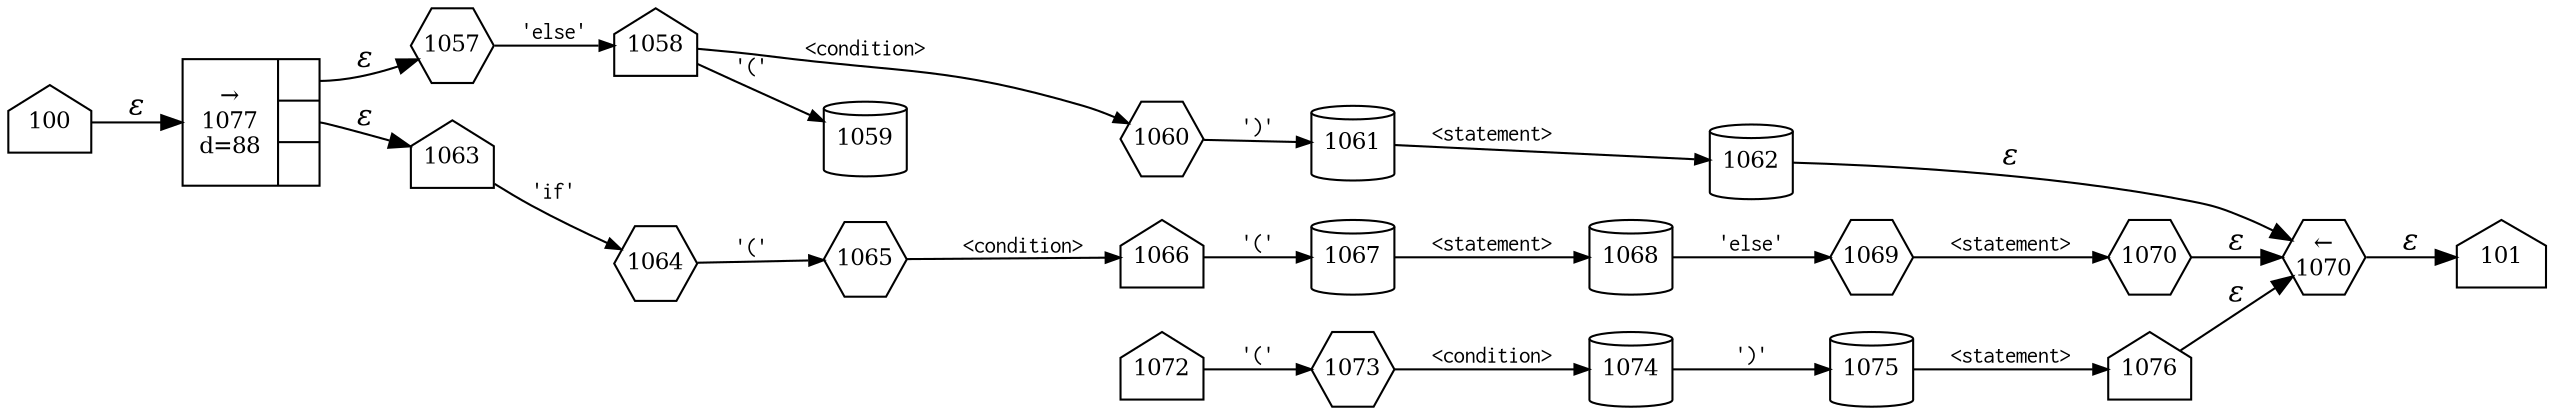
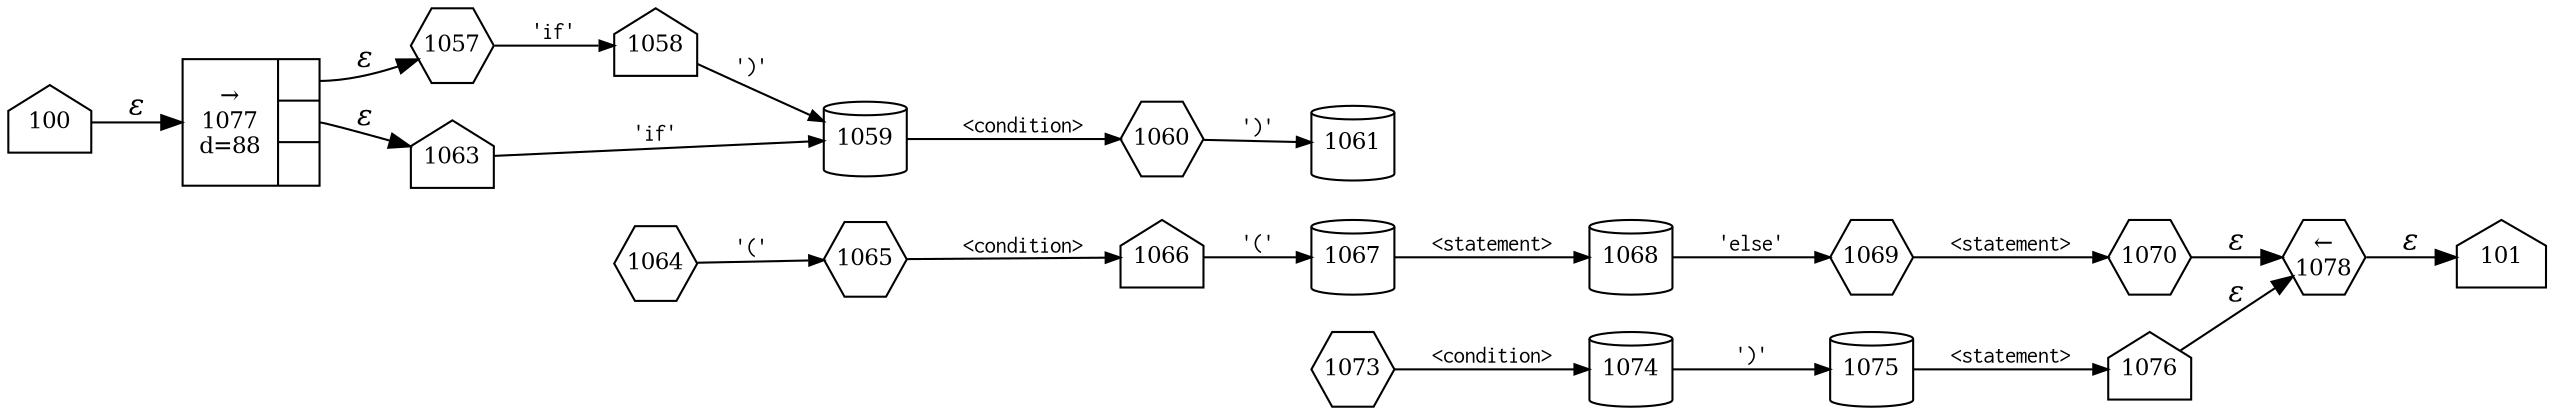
edge "1057" -> "1058": label "'else'" -> "'if'"
edge "1058" -> "1059": label "'('" -> "')'"
edge "1058" -> "1060": now "1059" -> "1060"
node "1062": removed
edge "1063" -> "1064": now "1063" -> "1059"
node "← 1070": label "← 1070" -> "← 1078"
node "1072": removed
